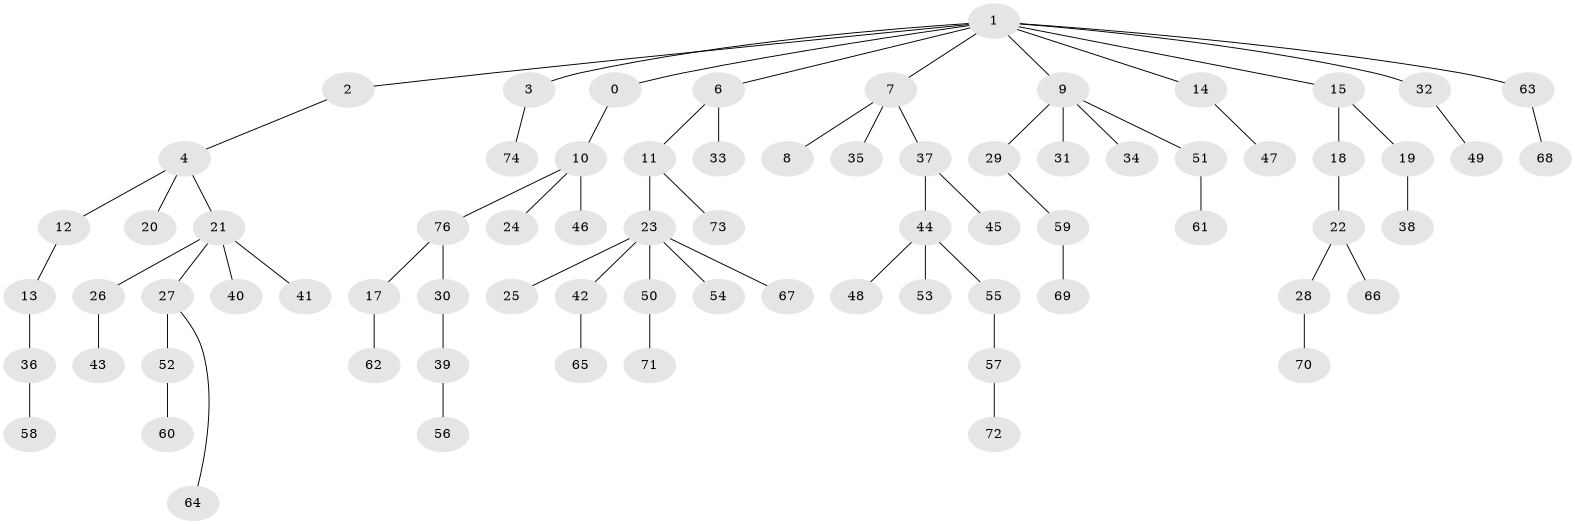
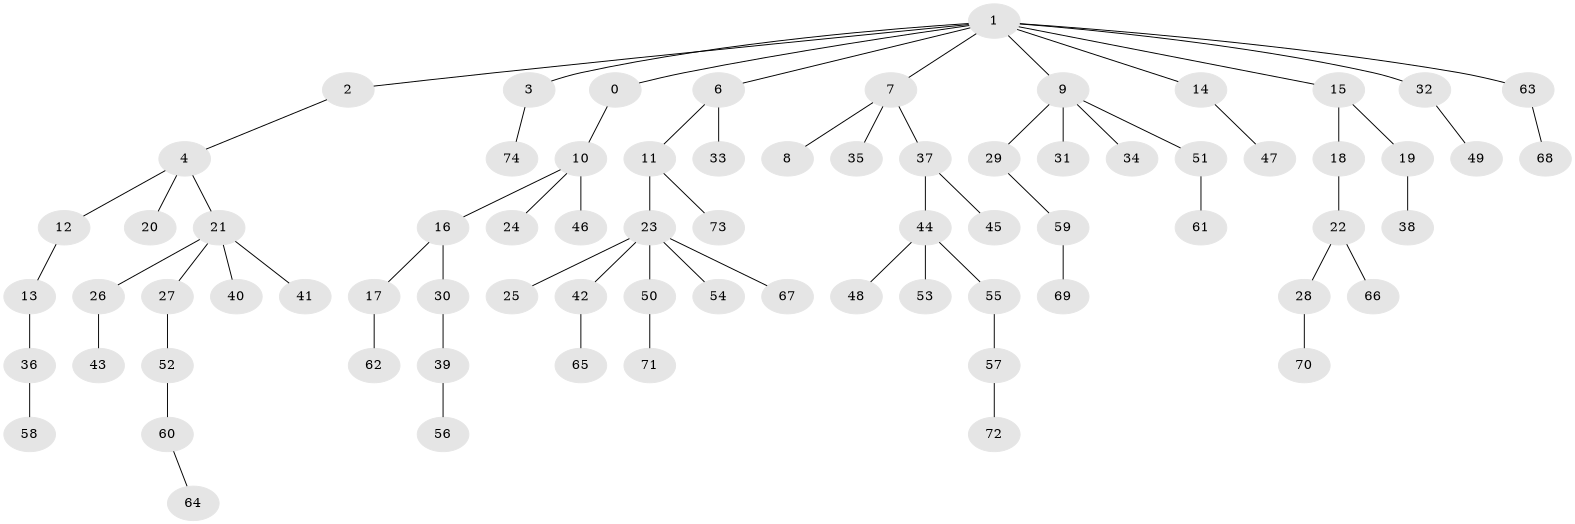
node "76": label "76" -> "16"
edge "27" -- "64": now "60" -- "64"
